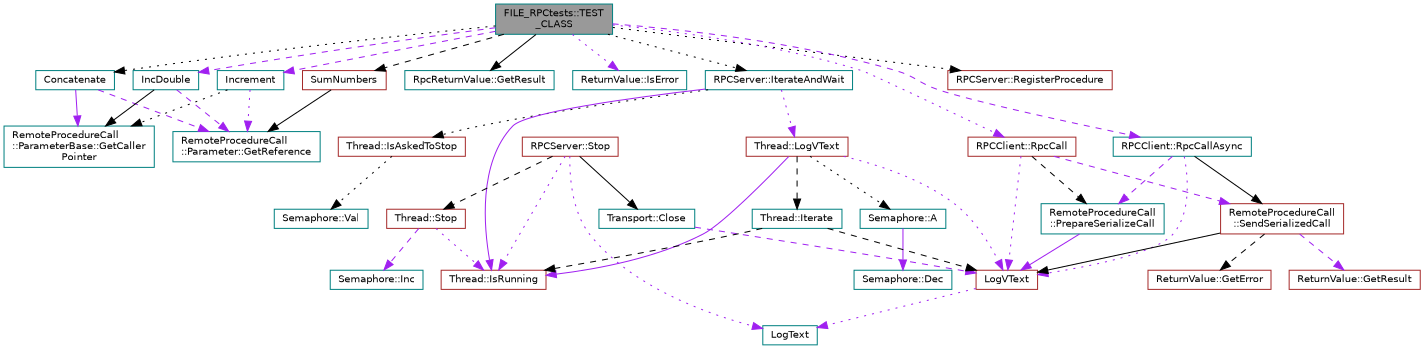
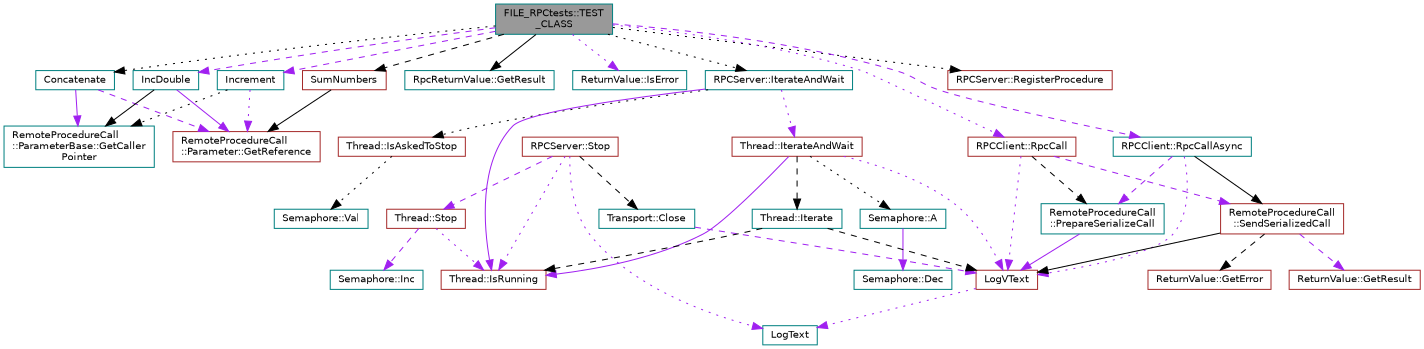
edge "IncDouble" -> "RemoteProcedureCall ::Parameter::GetReference": style dashed -> solid
node "RemoteProcedureCall ::Parameter::GetReference": color teal -> brown
node "Thread::LogVText": label "Thread::LogVText" -> "Thread::IterateAndWait"
edge "RPCServer::Stop" -> "Transport::Close": style solid -> dashed
edge "RPCServer::Stop" -> "Thread::Stop": color black -> purple
